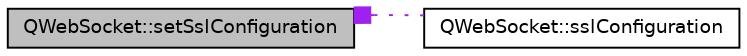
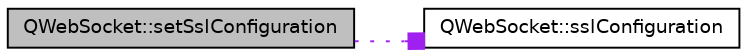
edge "QWebSocket::sslConfiguration" -> "QWebSocket::setSslConfiguration": reversed
